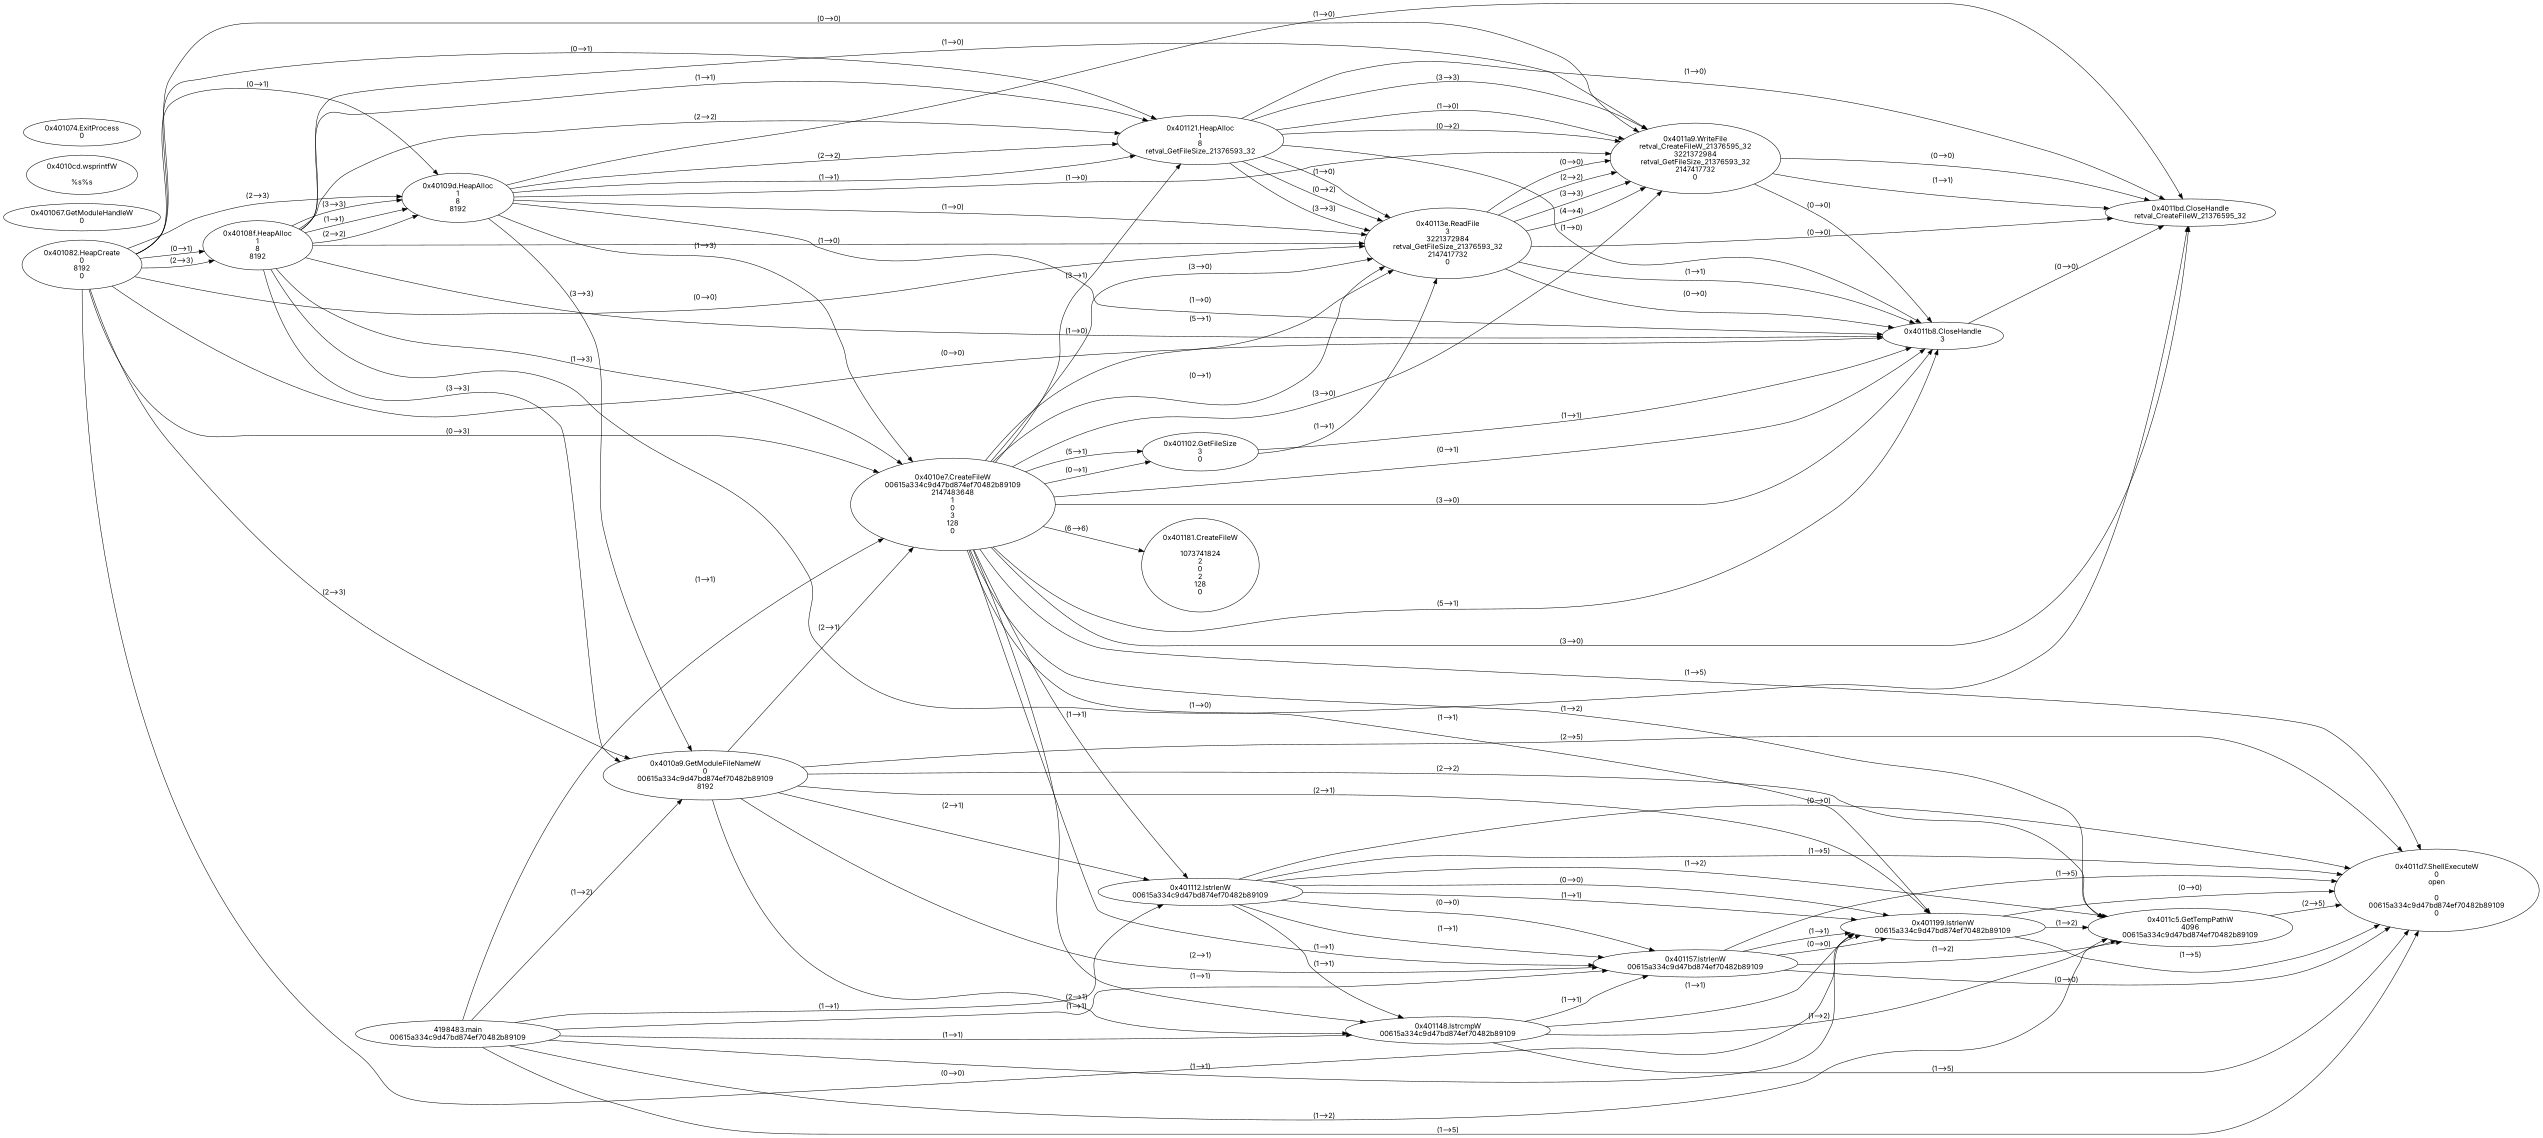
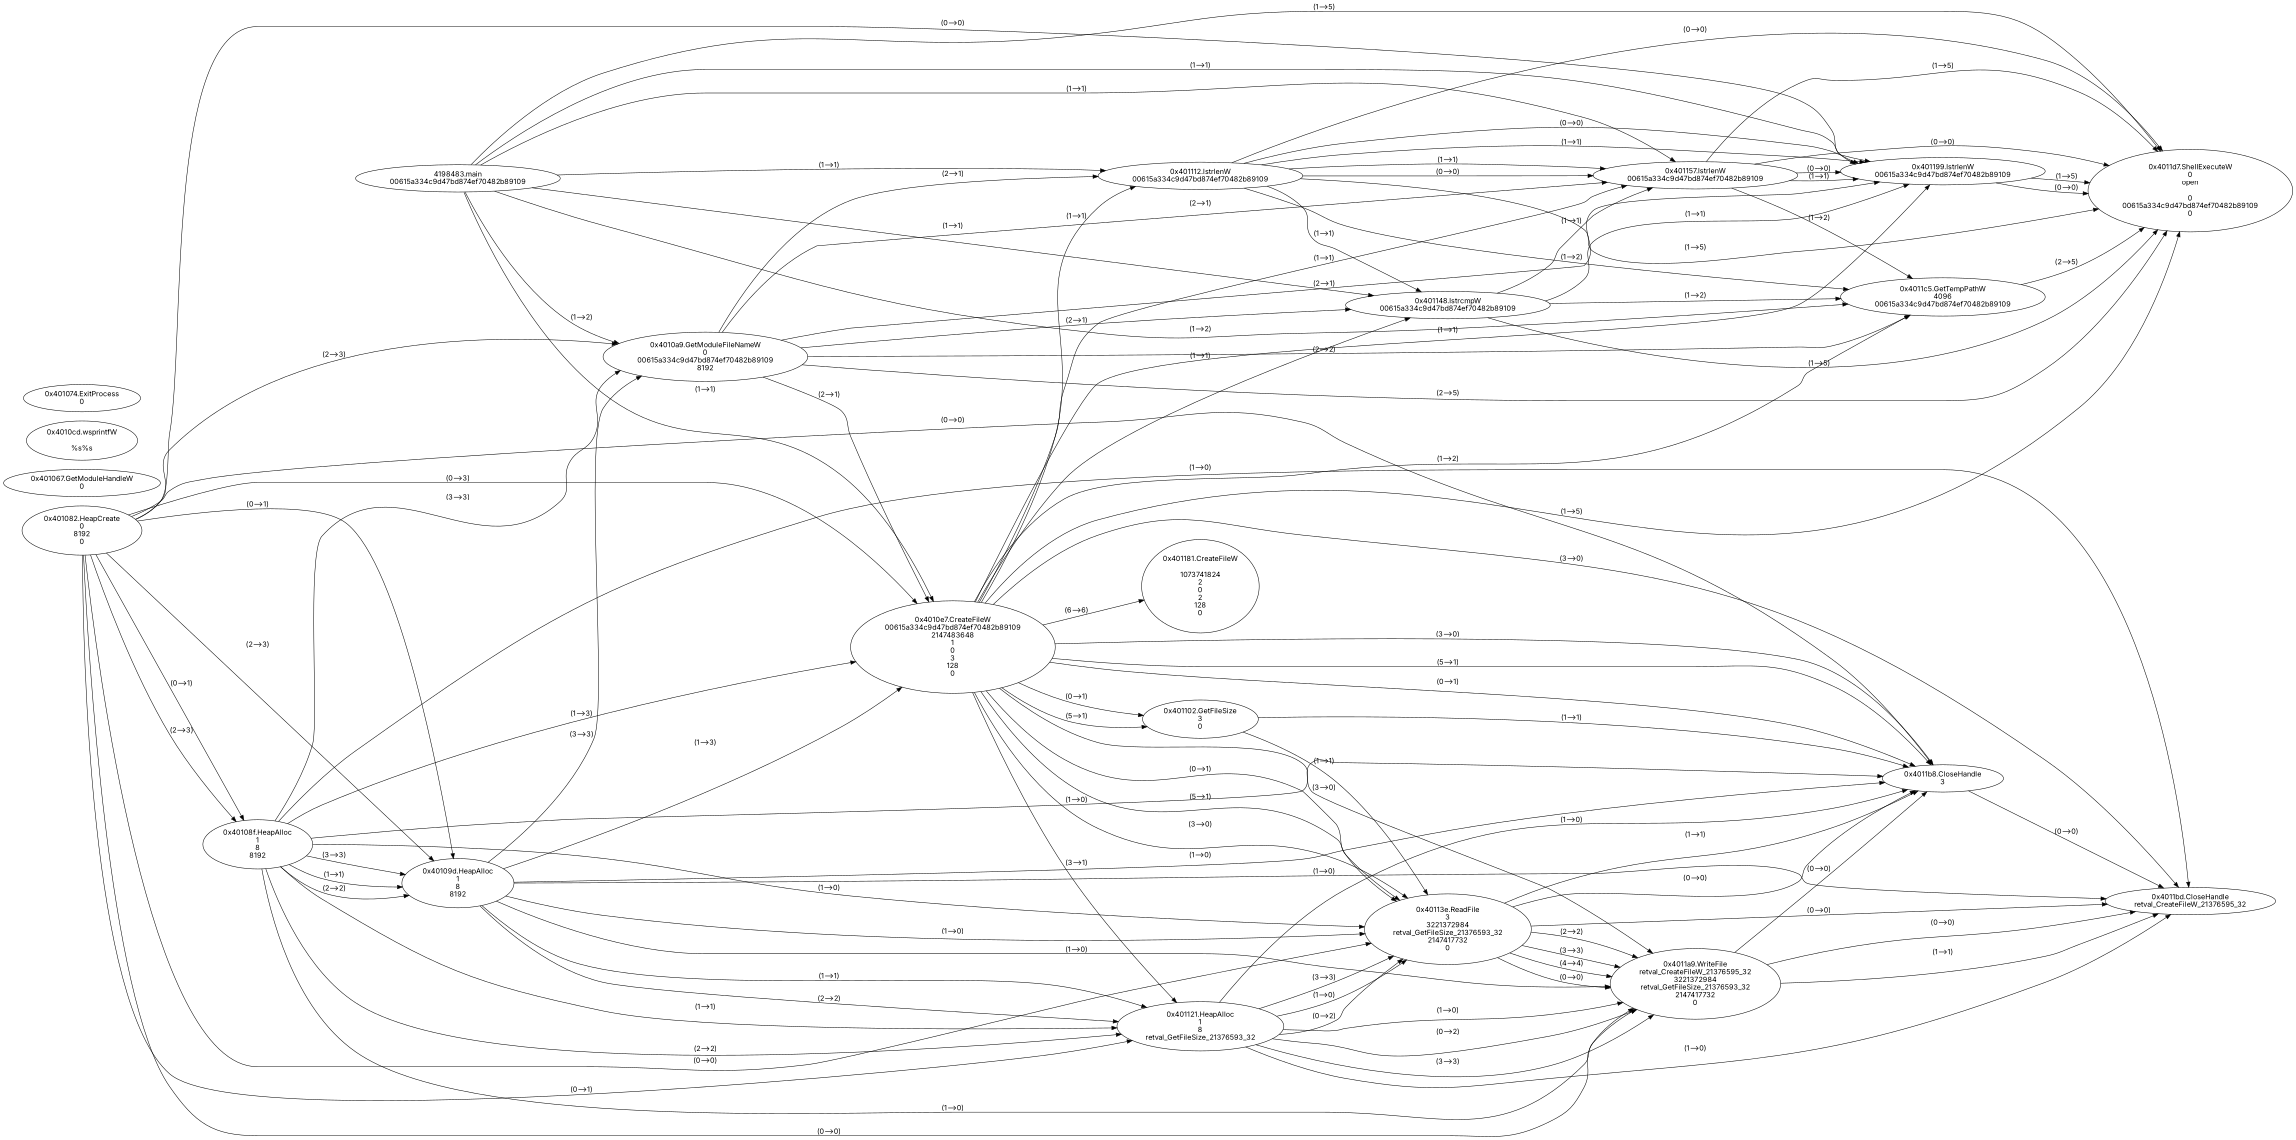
edge "0x401199.lstrlenW 00615a334c9d47bd874ef70482b89109" -> "0x4011c5.GetTempPathW 4096 00615a334c9d47bd874ef70482b89109": removed, label "(1-->2)"
